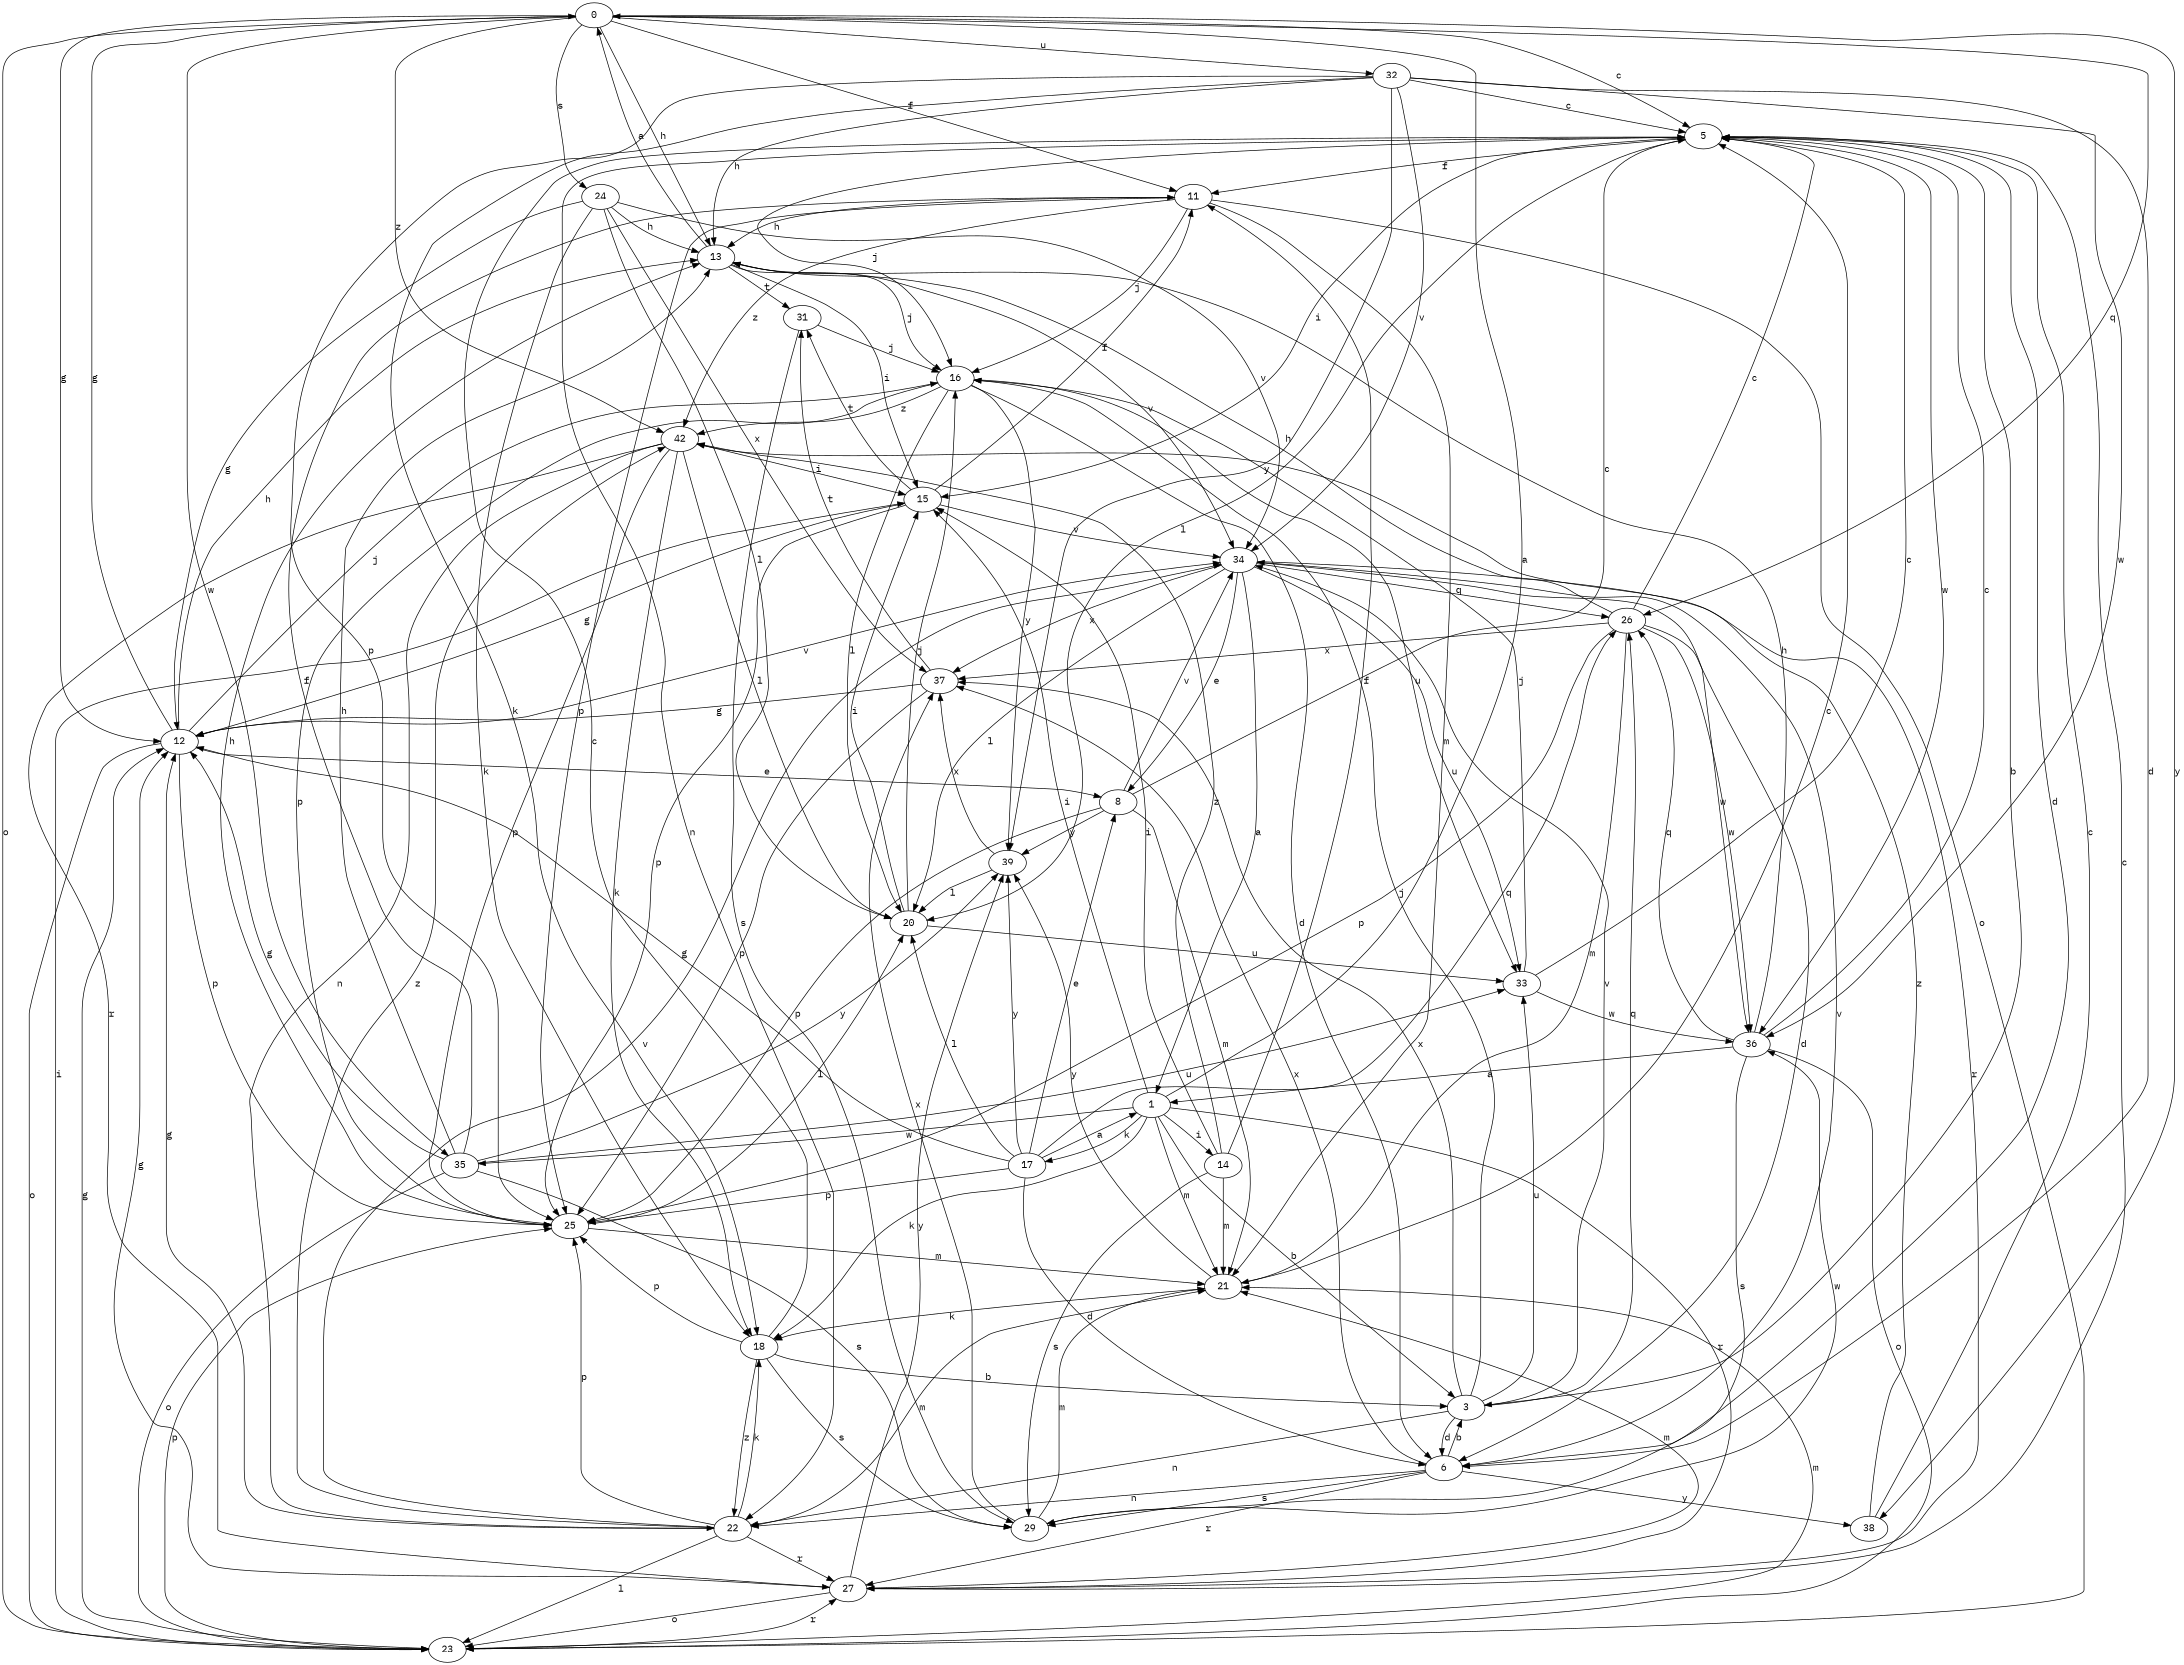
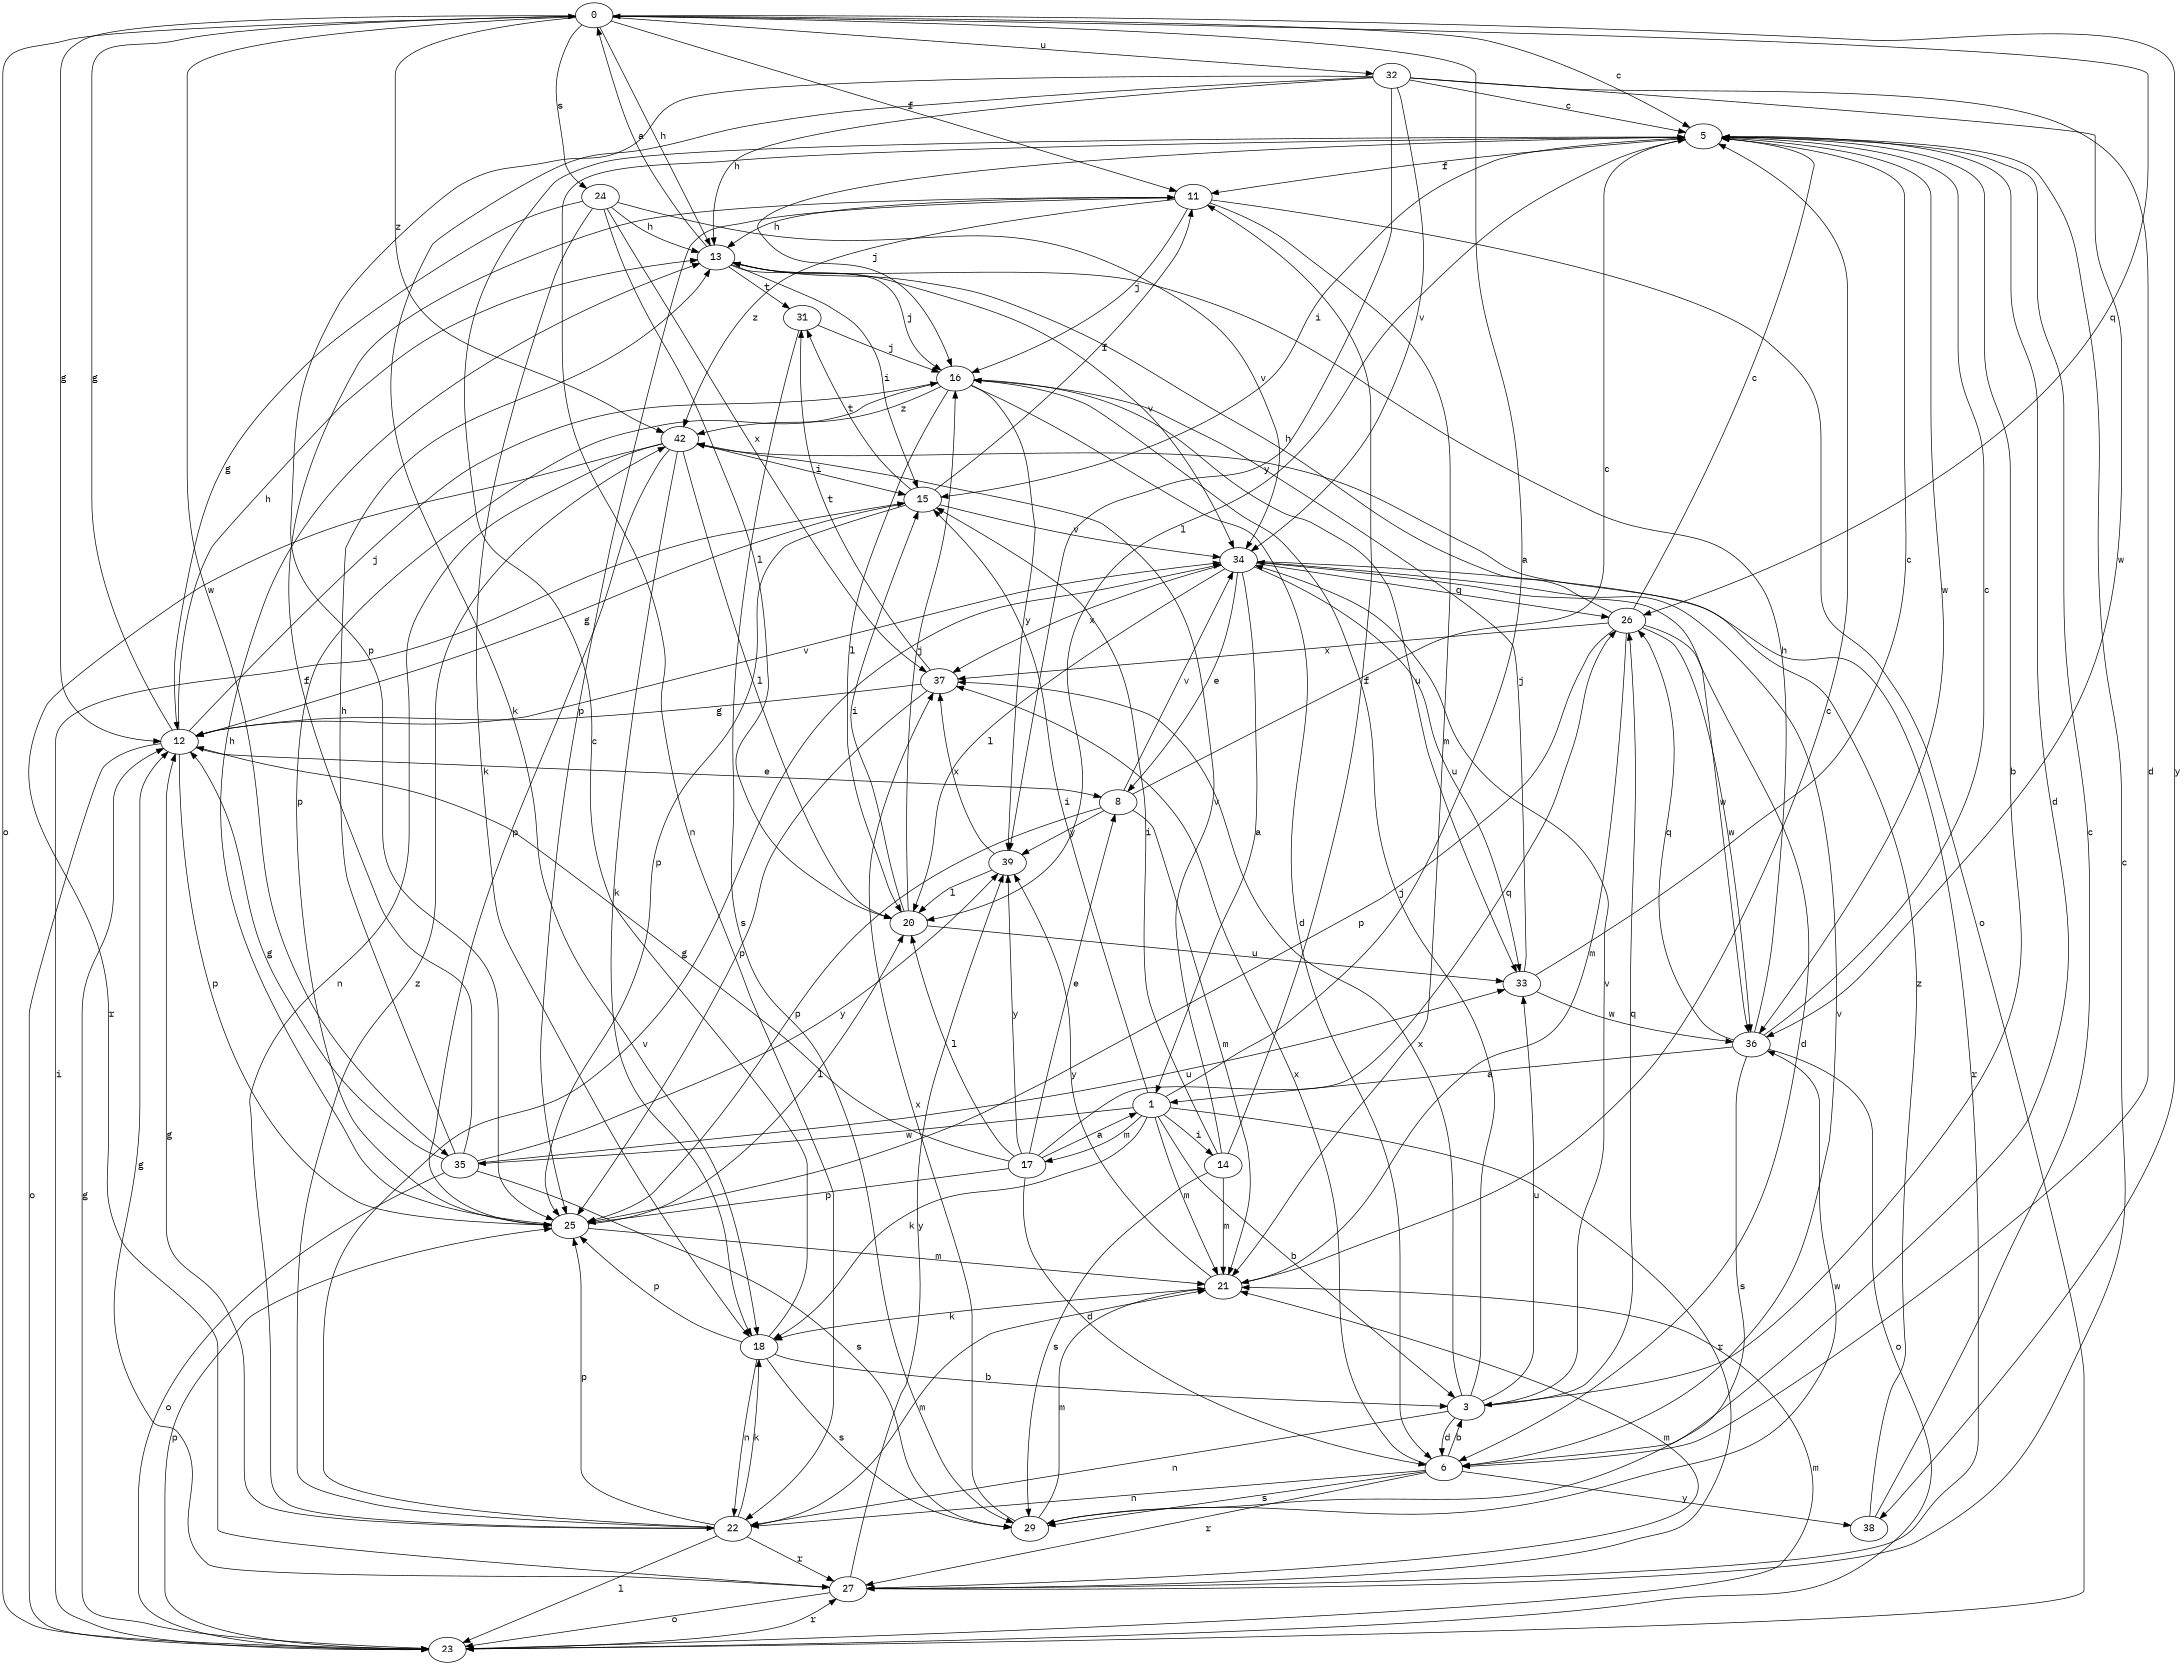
edge "14" -> "42": label "z" -> "v"
edge "1" -> "17": label "k" -> "m"
edge "18" -> "22": label "z" -> "n"
